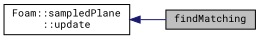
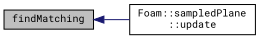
edge "findMatching" -> "Foam::sampledPlane ::update": reversed
